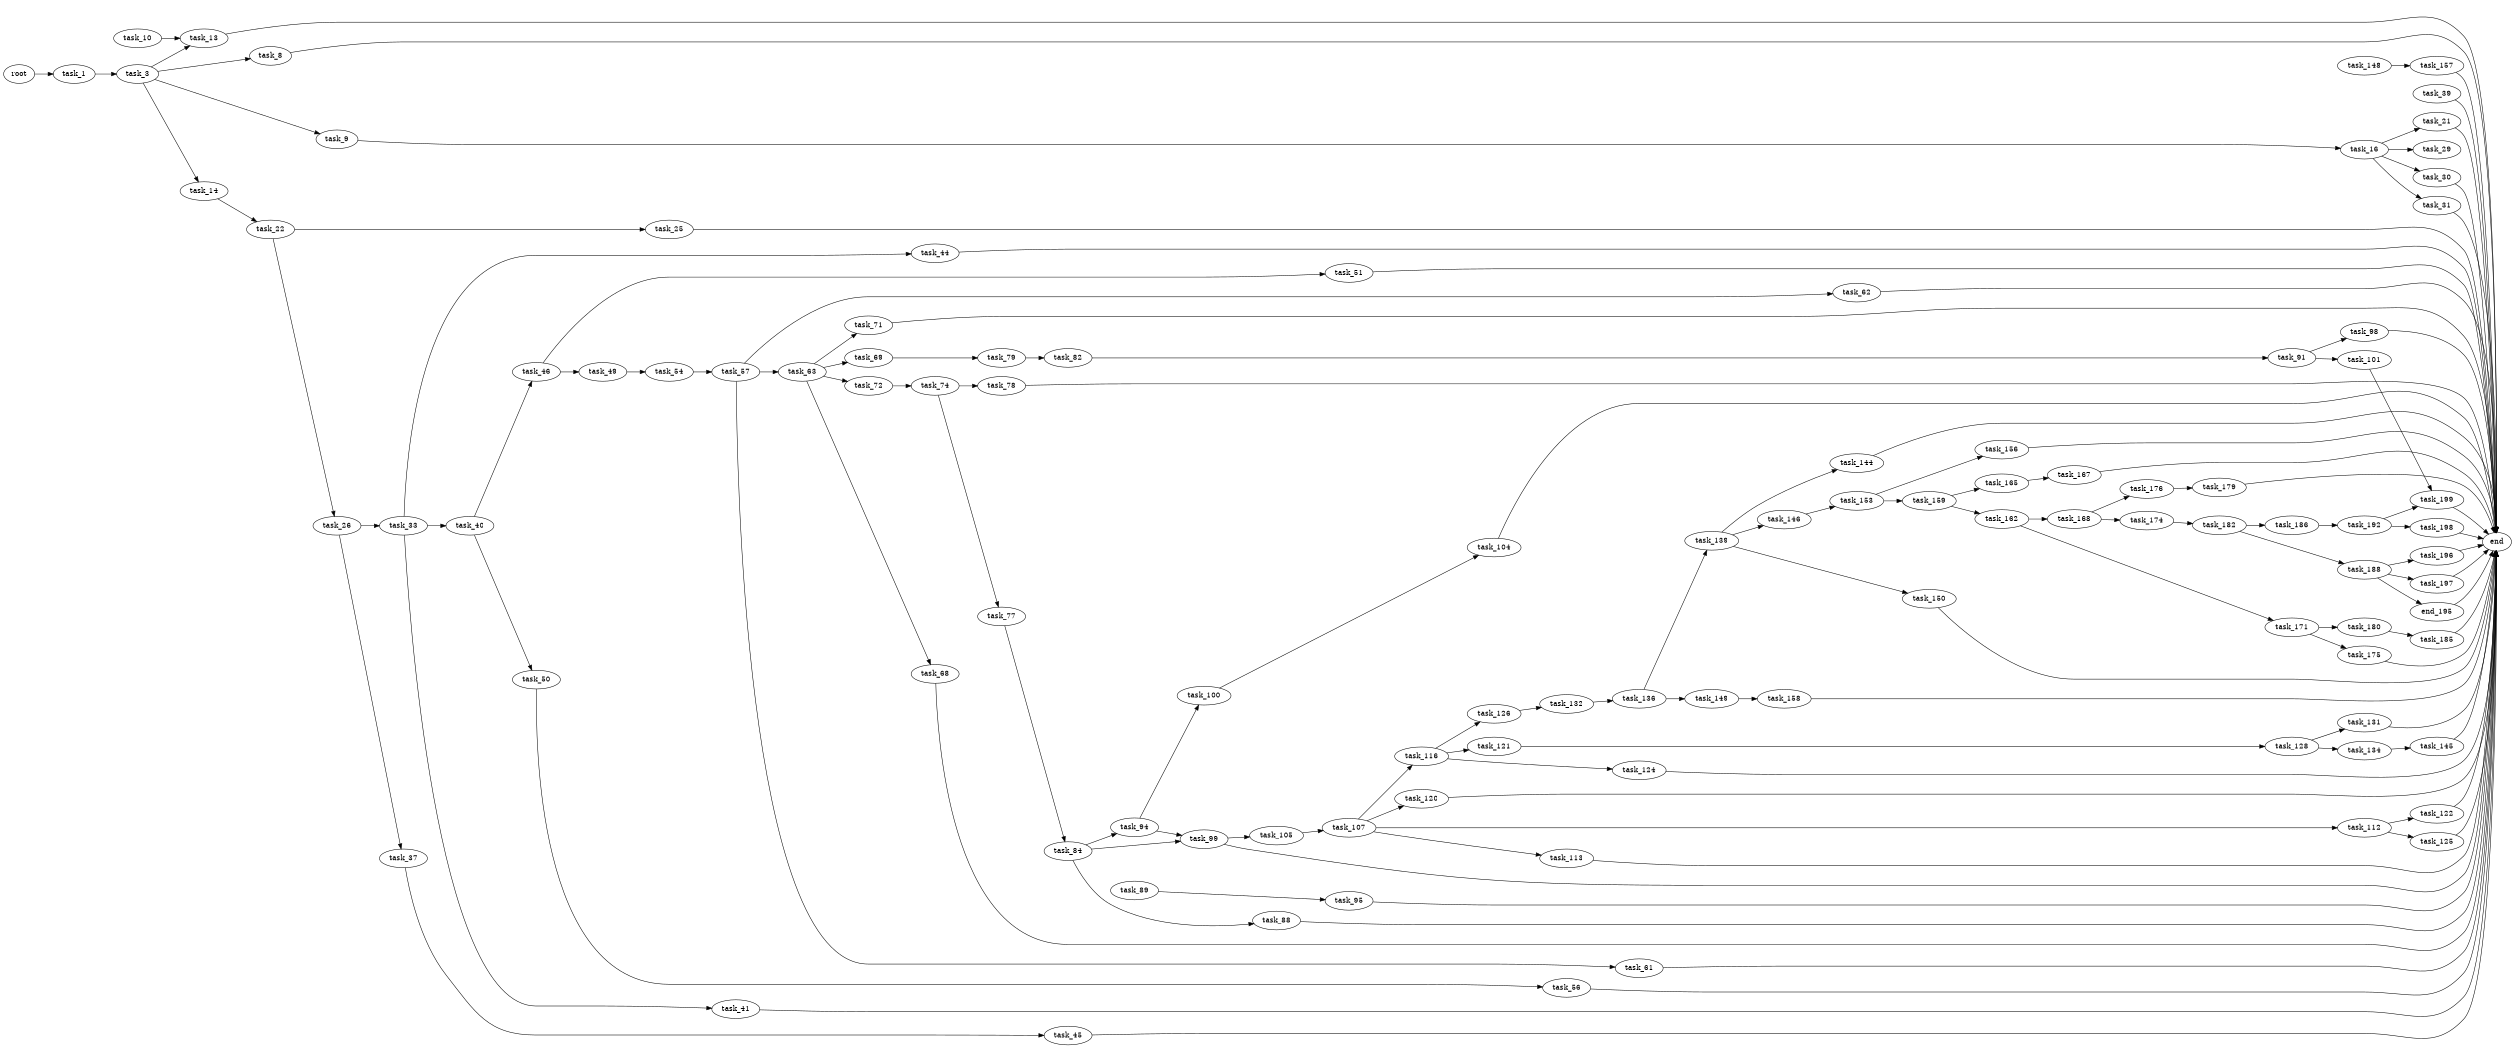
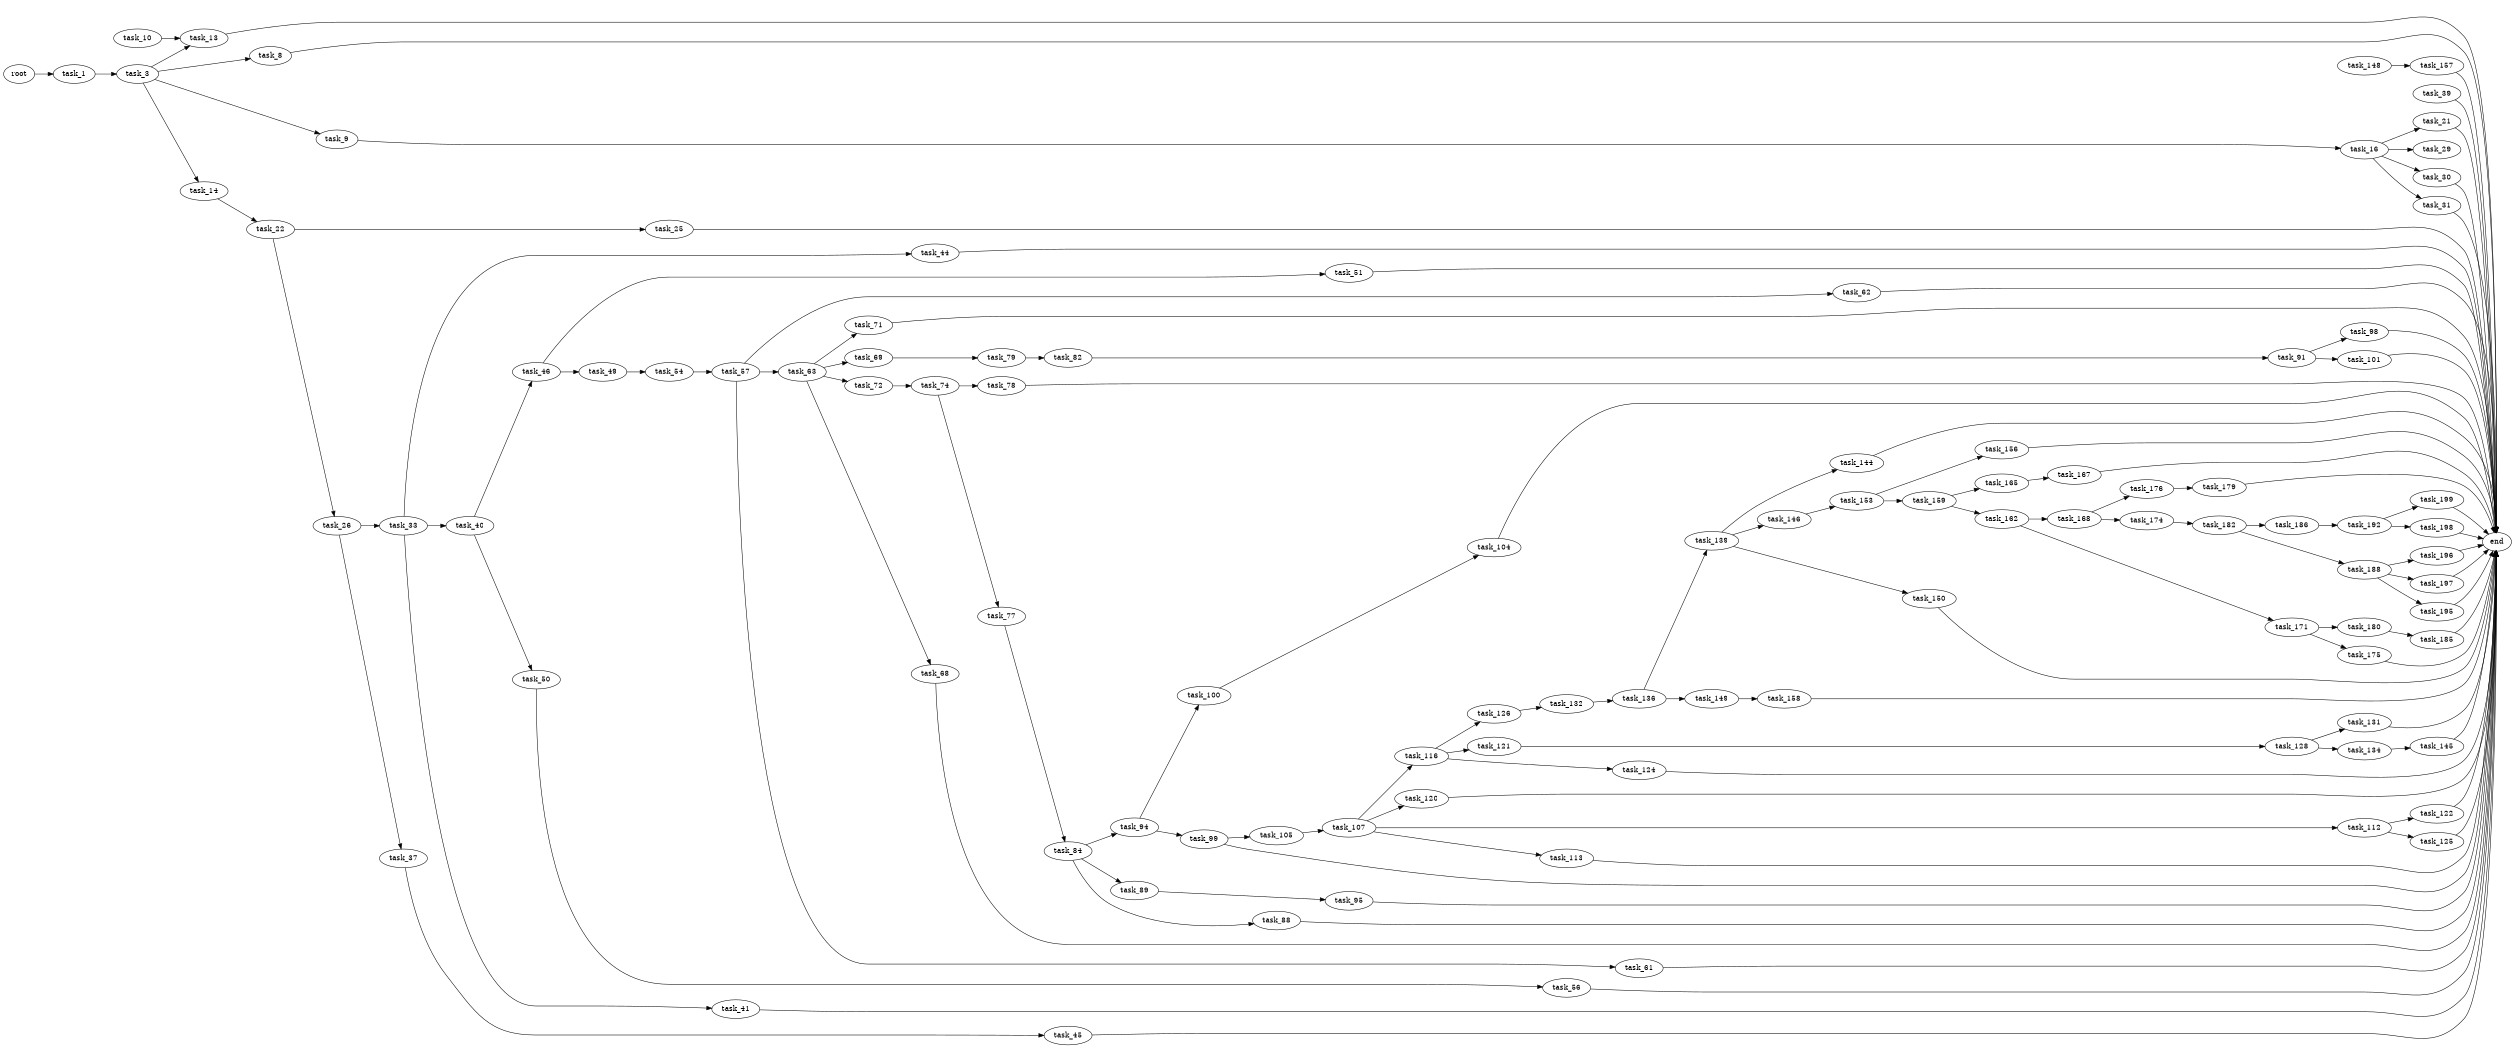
edge "task_101" -> "task_199": now "task_101" -> "end"
node "end_195": label "end_195" -> "task_195"
edge "task_84" -> "task_99": now "task_84" -> "task_89"
